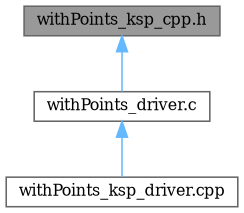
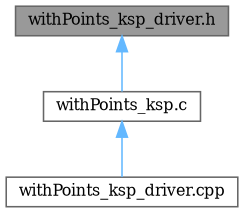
node "withPoints_ksp_cpp.h": label "withPoints_ksp_cpp.h" -> "withPoints_ksp_driver.h"
node "withPoints_driver.c": label "withPoints_driver.c" -> "withPoints_ksp.c"
